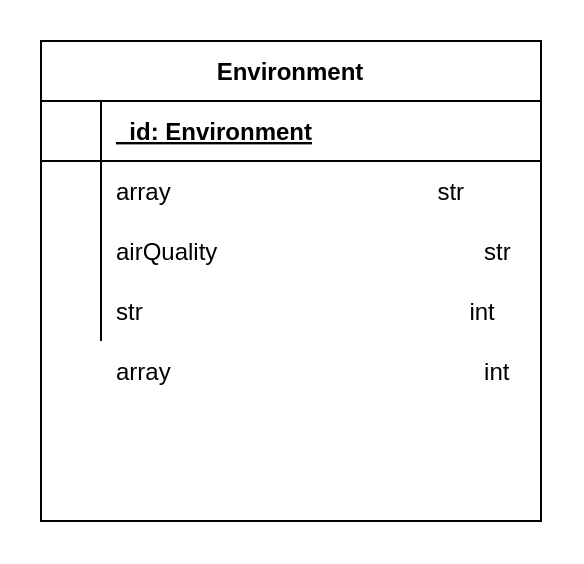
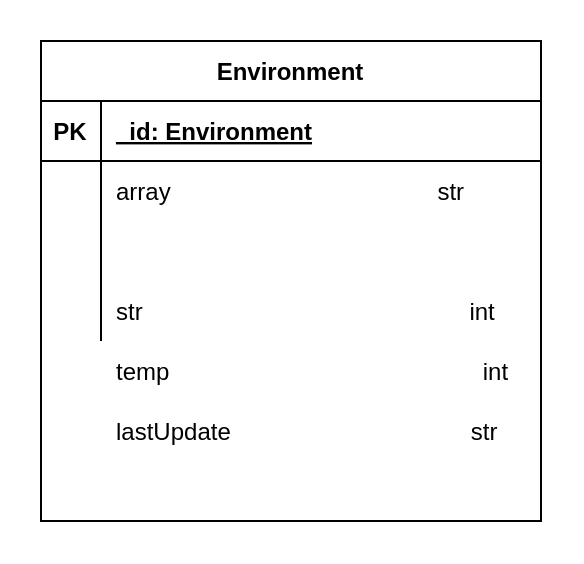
node "PK": added
node "airQuality str": removed
node "array int": label "array int" -> "temp int"
node "lastUpdate str": added
